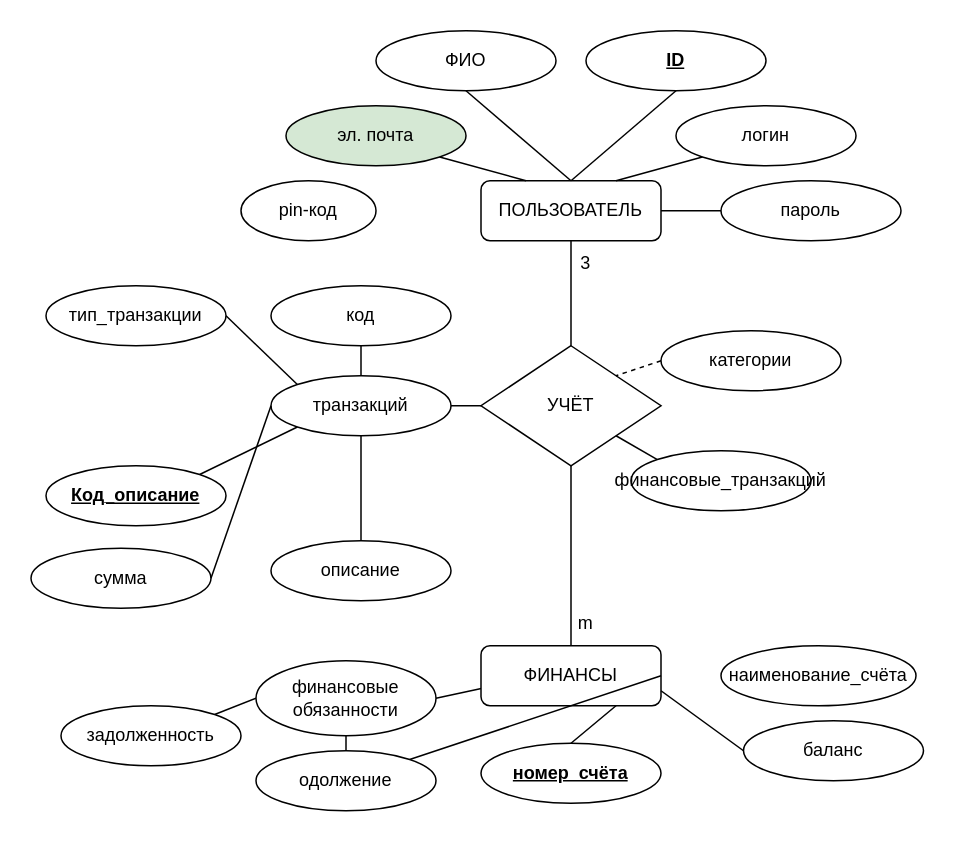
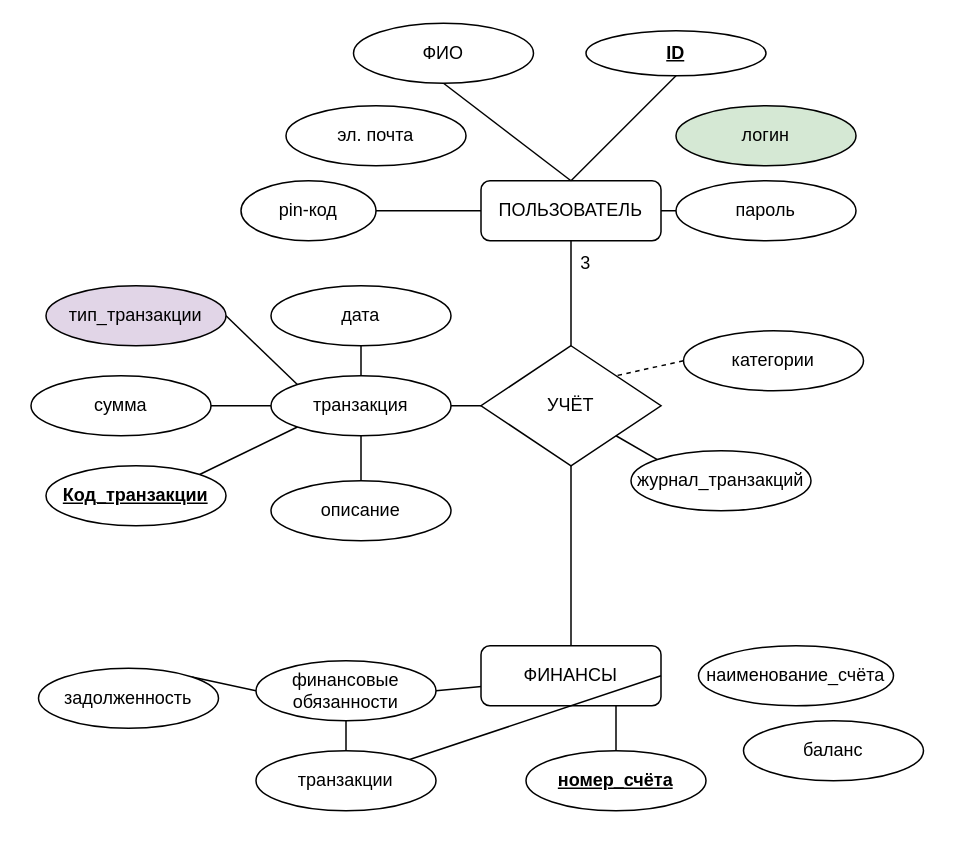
node "ФИО": moved (466, 61) -> (443, 53)
node "ID": size 180x60 -> 180x45
node "эл. почта": fillcolor #d5e8d4 -> #ffffff
node "логин": fillcolor #ffffff -> #d5e8d4
edge "эл. почта" -- "ПОЛЬЗОВАТЕЛЬ": removed
edge "логин" -- "ПОЛЬЗОВАТЕЛЬ": removed
edge "pin-код" -- "ПОЛЬЗОВАТЕЛЬ": added
node "пароль": moved (811, 211) -> (766, 211)
node "тип_транзакции": fillcolor #ffffff -> #e1d5e7
node "код": label "код" -> "дата"
node "категории": moved (751, 361) -> (773, 361)
node "транзакций": label "транзакций" -> "транзакция"
node "финансовые_транзакций": label "финансовые_транзакций" -> "журнал_транзакций"
node "Код_описание": label "Код_описание" -> "Код_транзакции"
node "описание": moved (361, 571) -> (361, 511)
node "сумма": moved (121, 578) -> (121, 406)
node "m": removed
node "наименование_счёта": moved (818, 676) -> (796, 676)
node "финансовые обязанности": size 180x75 -> 180x60
edge "ФИНАНСЫ" -- "баланс": removed
node "задолженность": moved (151, 736) -> (128, 698)
node "номер_счёта": moved (571, 773) -> (616, 781)
node "одолжение": label "одолжение" -> "транзакции"
